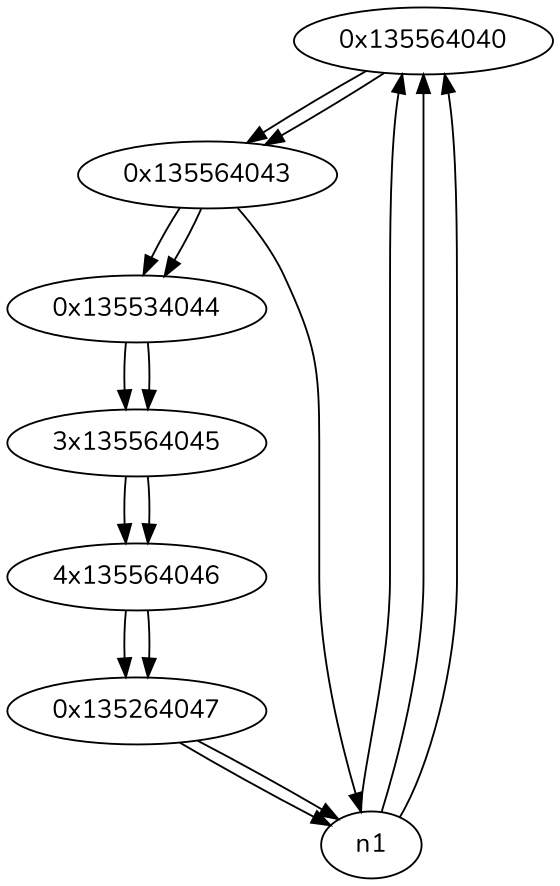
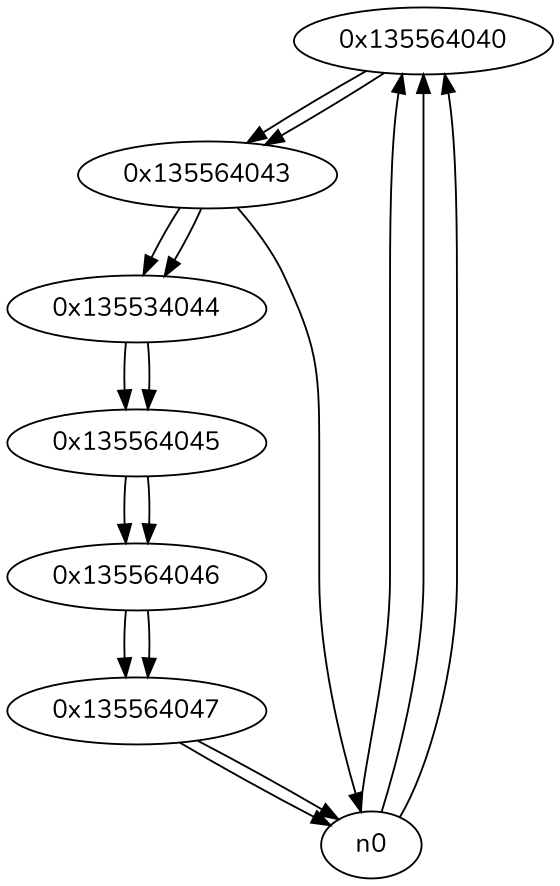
node "3x135564045": label "3x135564045" -> "0x135564045"
node "4x135564046": label "4x135564046" -> "0x135564046"
node "0x135264047": label "0x135264047" -> "0x135564047"
node "n1": label "n1" -> "n0"
